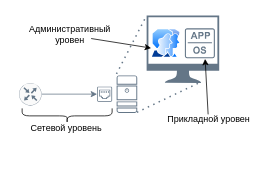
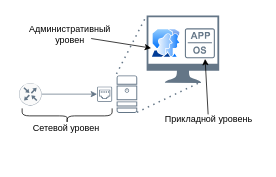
node "Прикладной уровен": label "Прикладной уровен" -> "Прикладной уровень"
node "Сетевой уровень": label "Сетевой уровень" -> "Сетевой уровен"
